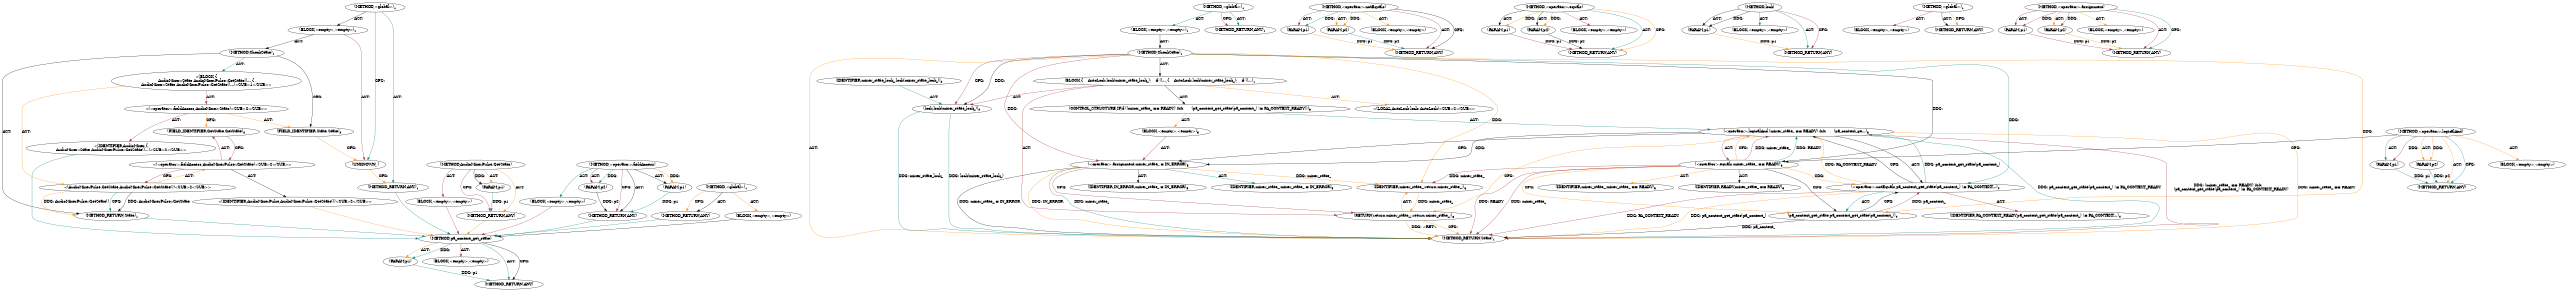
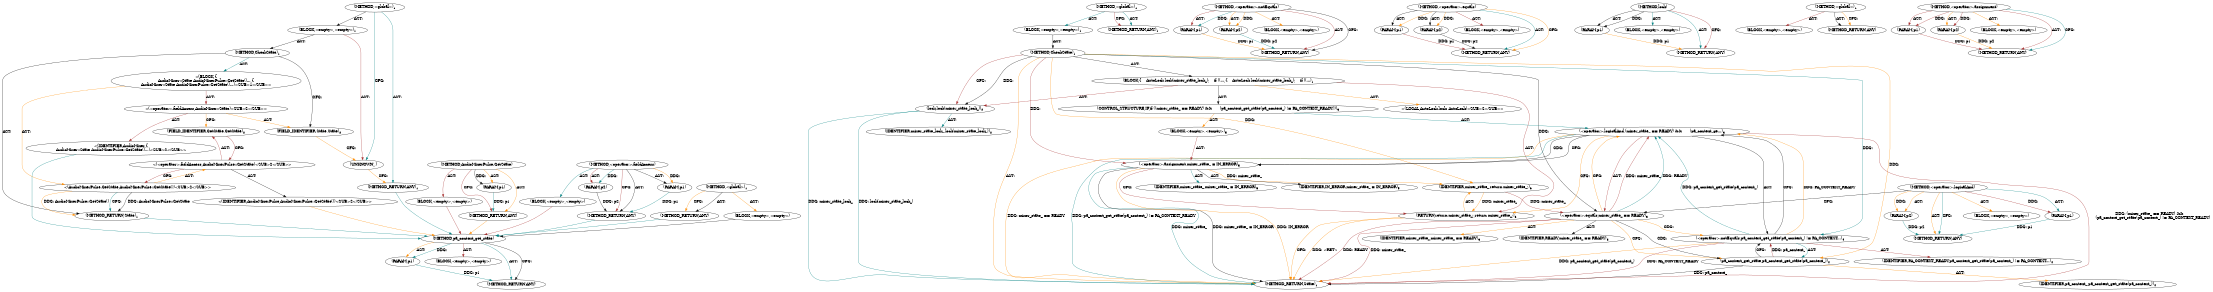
edge "(IDENTIFIER,mixer_state_lock_,lock(mixer_state_lock_))" -> "(lock,lock(mixer_state_lock_))": reversed
edge "(<operator>.equals,mixer_state_ == READY)" -> "(IDENTIFIER,mixer_state_,return mixer_state_;)": reversed
node "(IDENTIFIER,pa_context_,pa_context_get_state(pa_context_))": added
